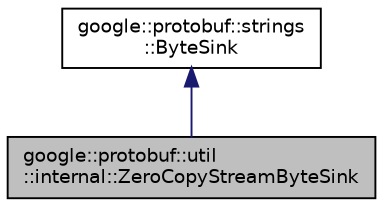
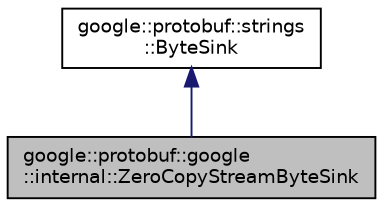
node "google::protobuf::util ::internal::ZeroCopyStreamByteSink": label "google::protobuf::util ::internal::ZeroCopyStreamByteSink" -> "google::protobuf::google ::internal::ZeroCopyStreamByteSink"
